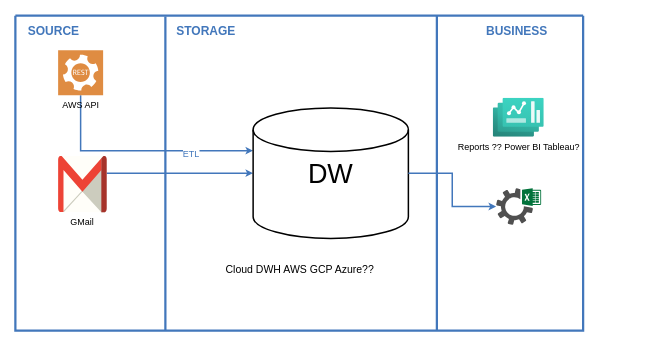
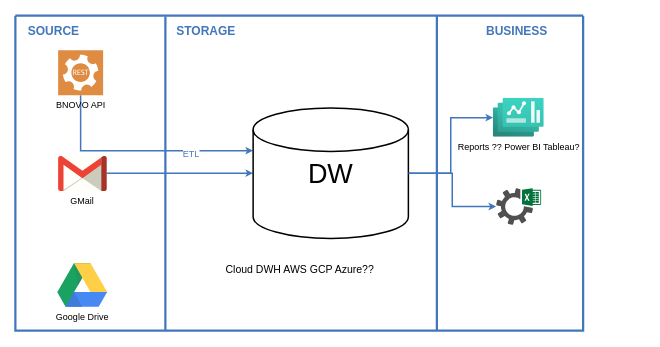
node "AWS API": label "AWS API" -> "BNOVO API"
edge "DW" -> "Reports ?? Power BI Tableau?": added
node "GMail": size 49x56 -> 49x35
node "Google Drive": added
